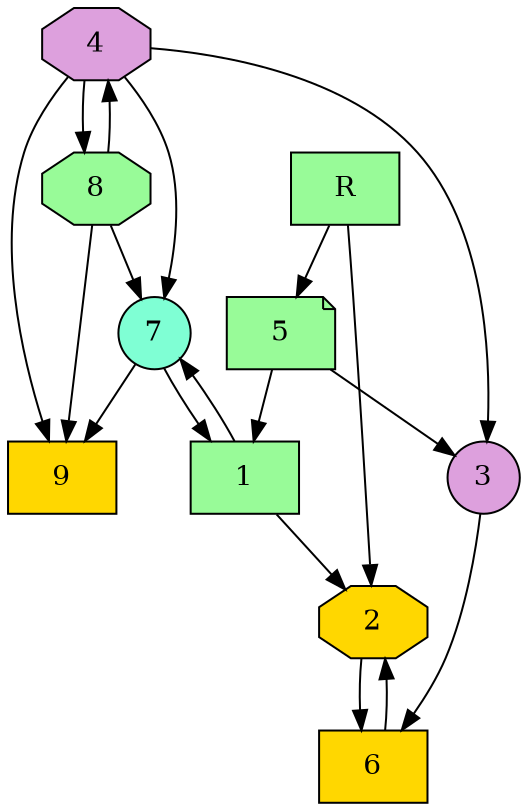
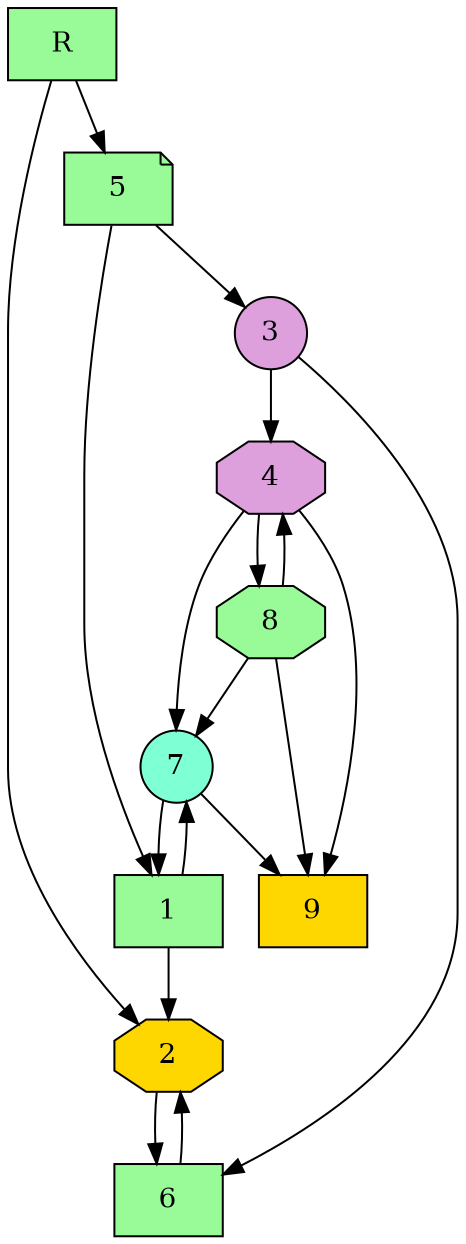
edge "4" -> "3": reversed
node "6": fillcolor gold -> palegreen
